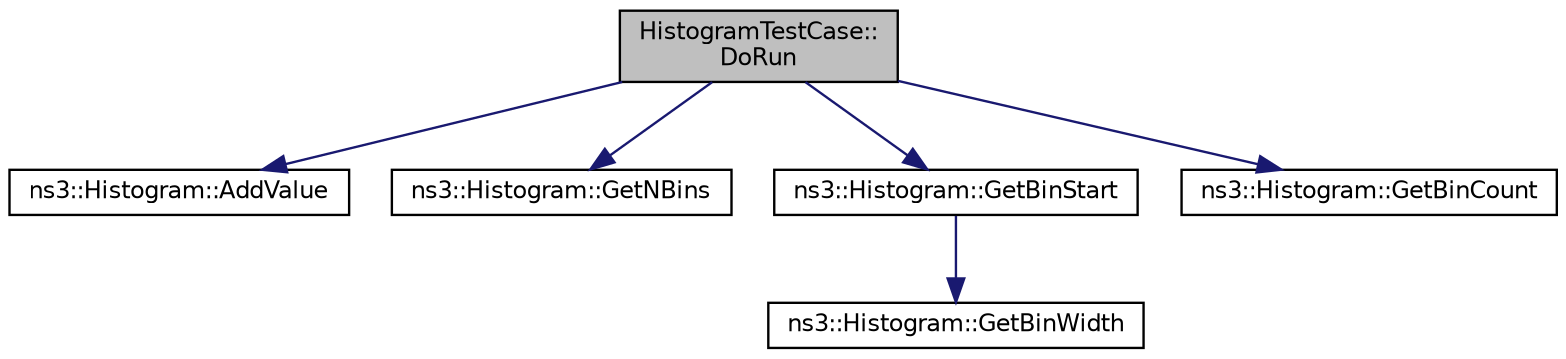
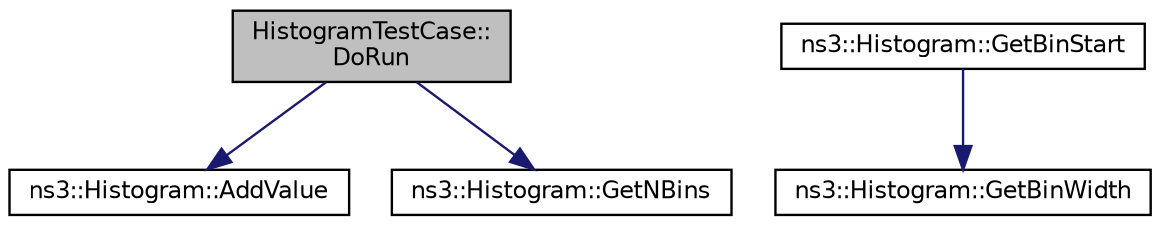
edge "HistogramTestCase:: DoRun" -> "ns3::Histogram::GetBinStart": removed
node "ns3::Histogram::GetBinCount": removed
